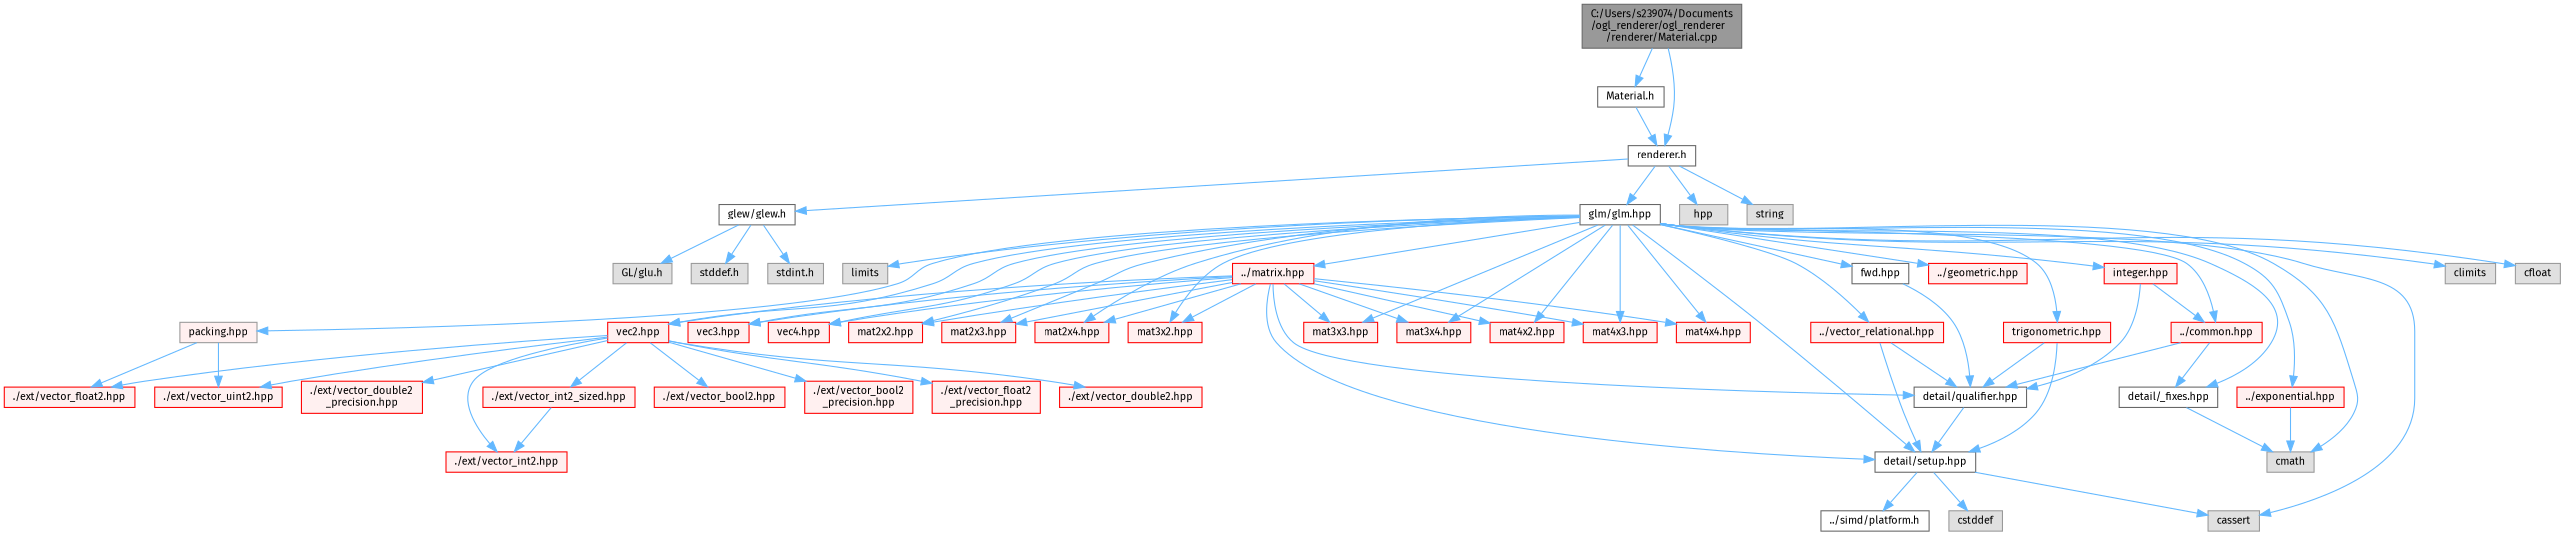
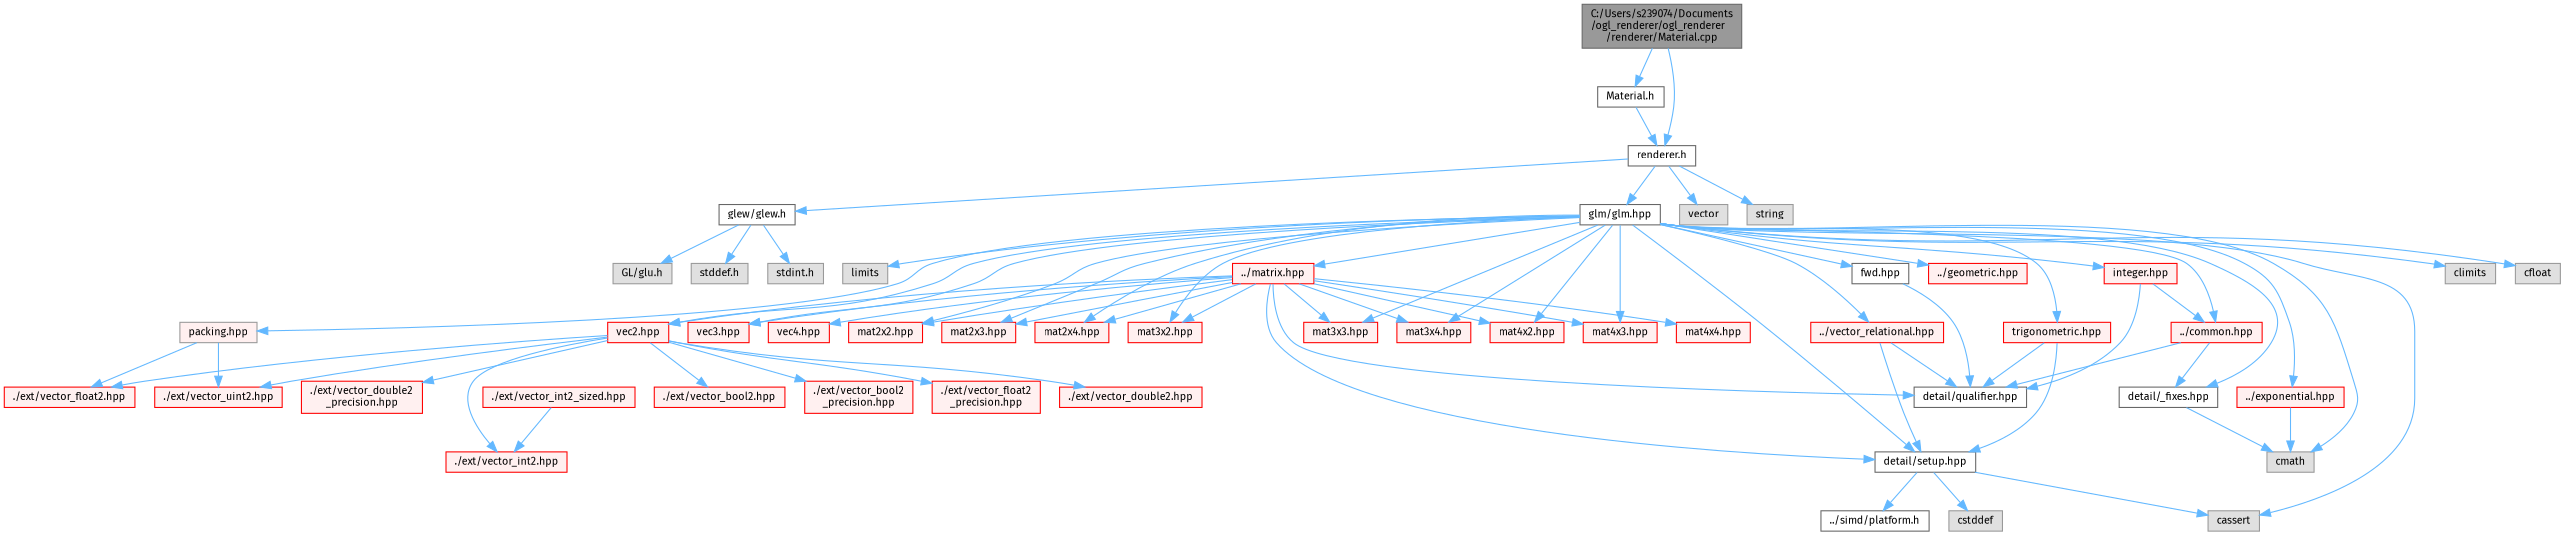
node "hpp": label "hpp" -> "vector"
edge "glm/glm.hpp" -> "vec4.hpp": removed
edge "glm/glm.hpp" -> "mat4x4.hpp": removed
edge "vec2.hpp" -> "./ext/vector_int2_sized.hpp": removed
edge "detail/qualifier.hpp" -> "detail/setup.hpp": removed
